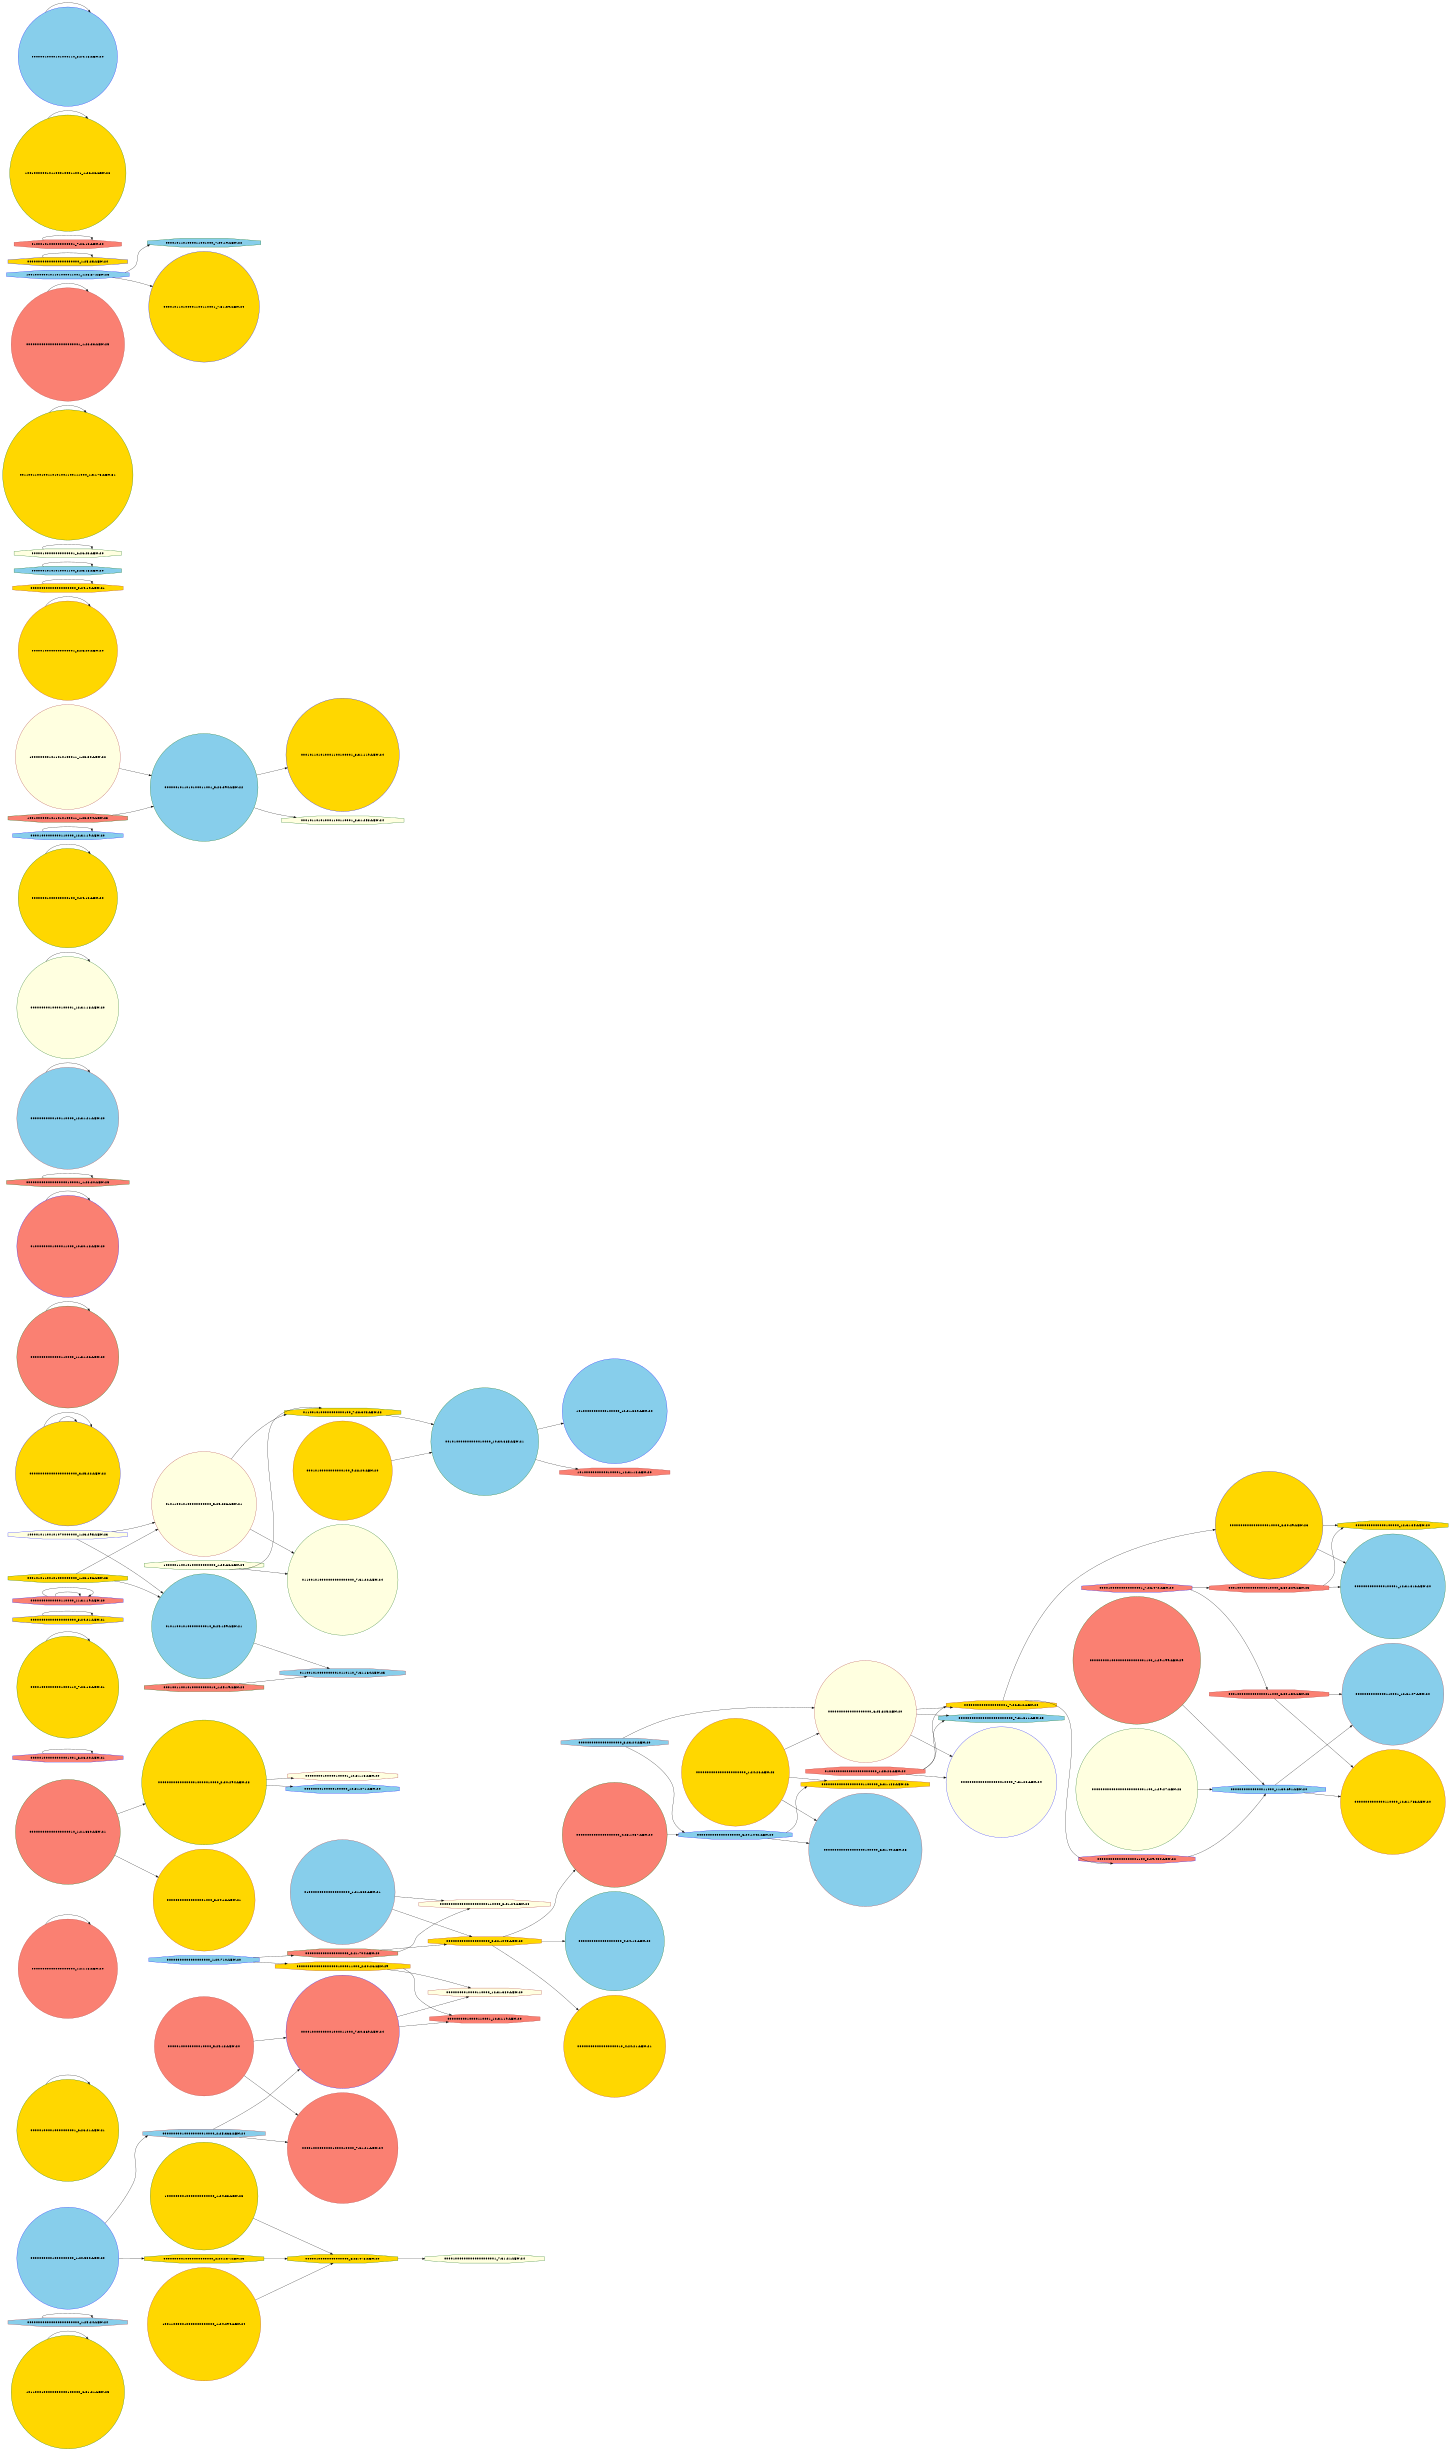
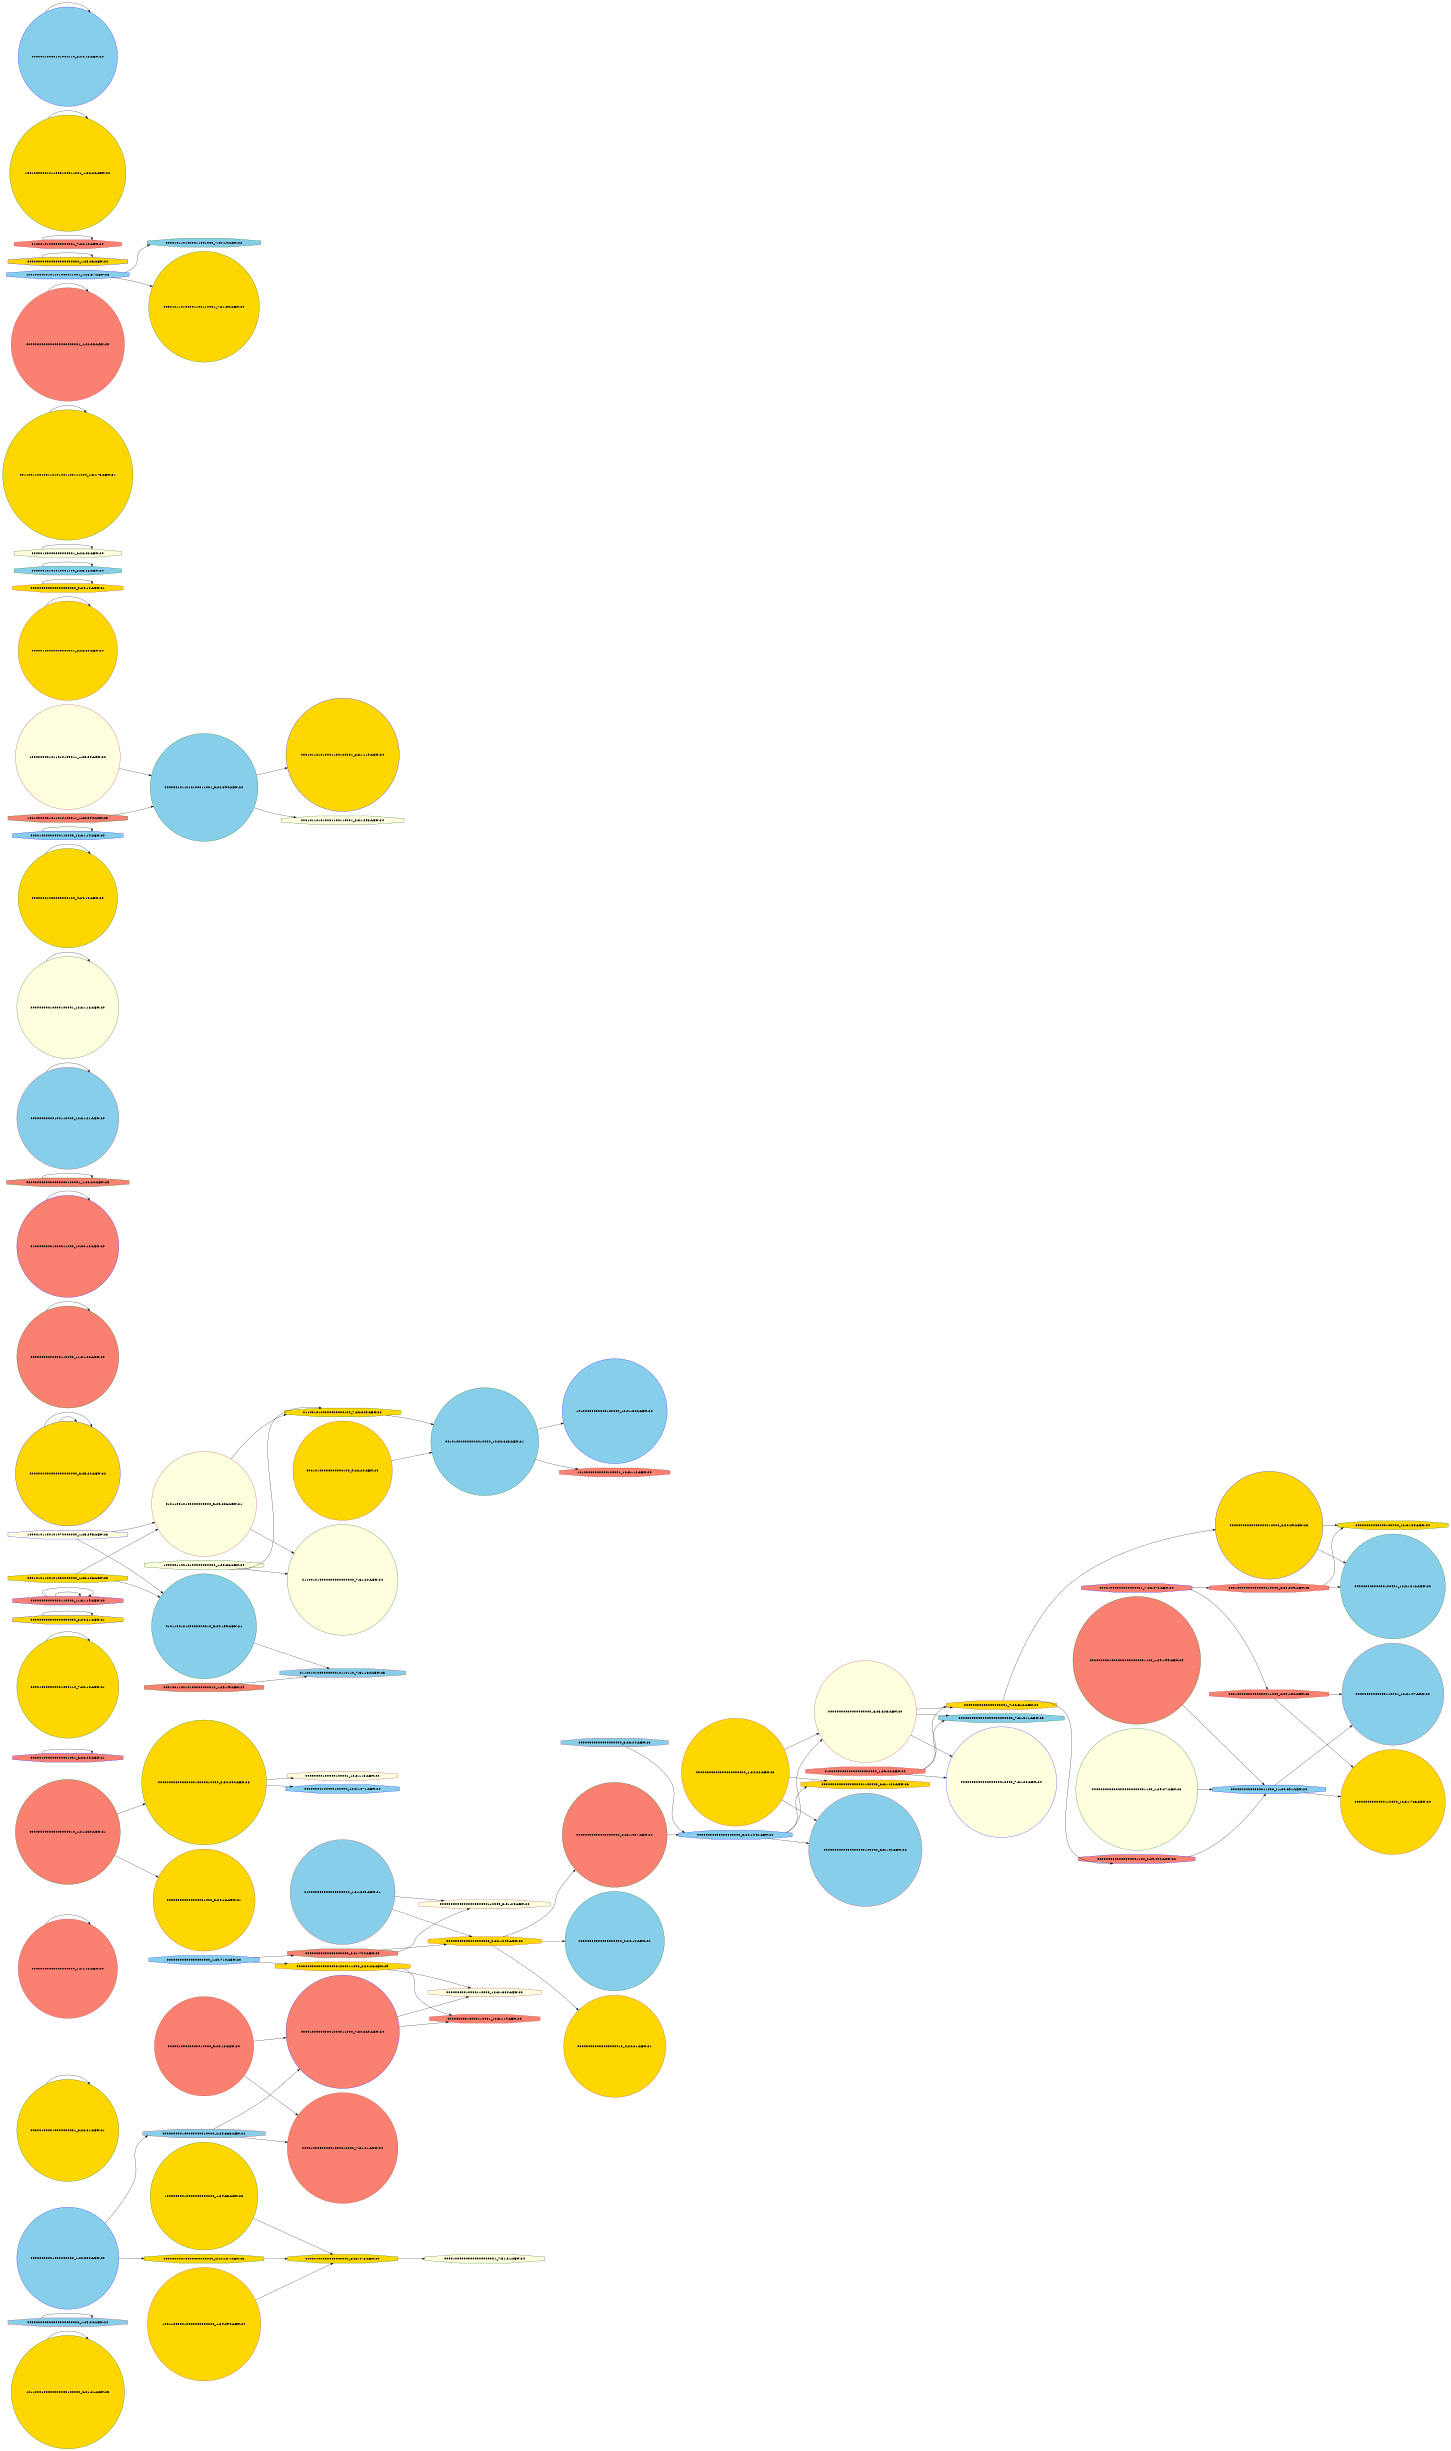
node "000010110100001100110001_7-31:39-LEN:24": color blue -> darkgreen
edge "00000000000000000000_3-23:24-LEN:20" -> "00000000000000000000_6-25:825-LEN:20": now "00000000000000000000_5-24:1042-LEN:20" -> "00000000000000000000_6-25:825-LEN:20"
